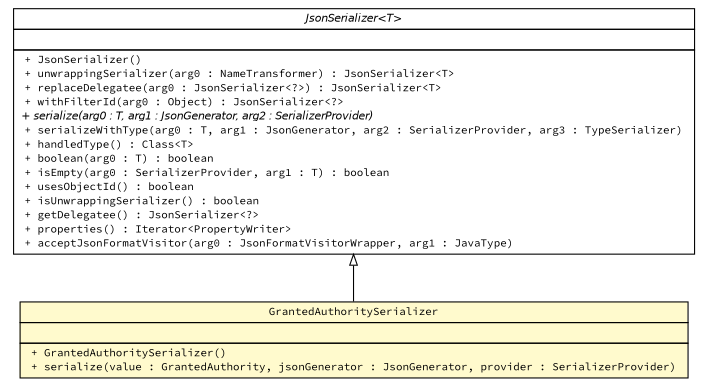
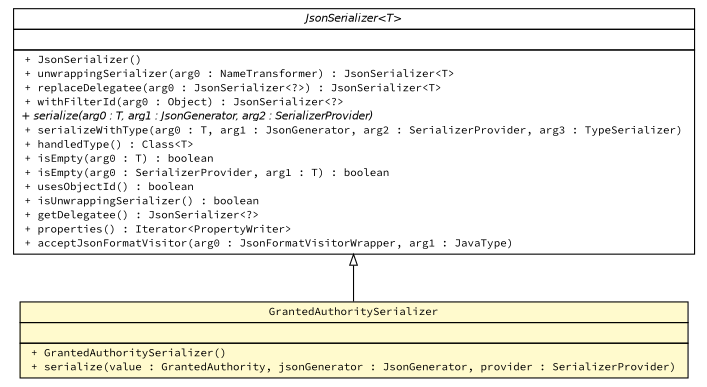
node "JsonSerializer<T>": text "+ boolean(arg0 : T) : boolean" -> "+ isEmpty(arg0 : T) : boolean"
